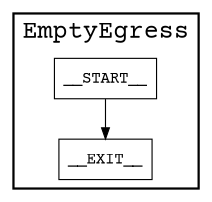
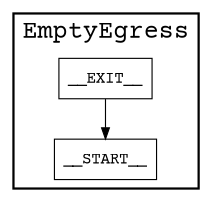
edge "__START__" -> "__EXIT__": reversed
